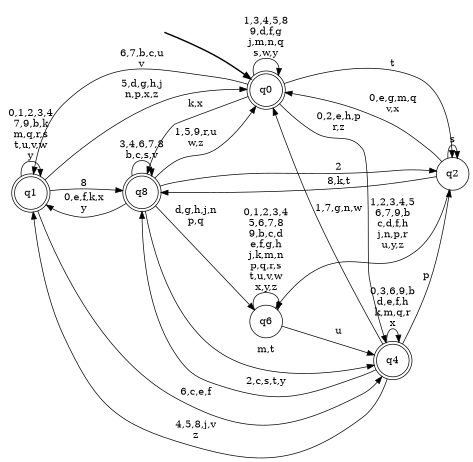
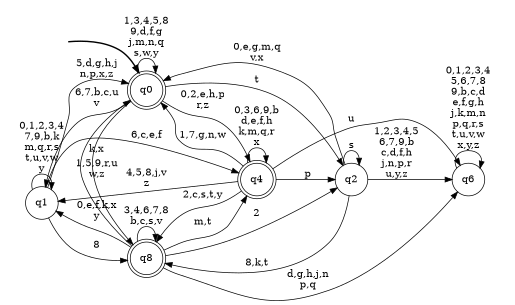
node "q1": shape doublecircle -> circle
edge "q6" -> "q4": reversed
